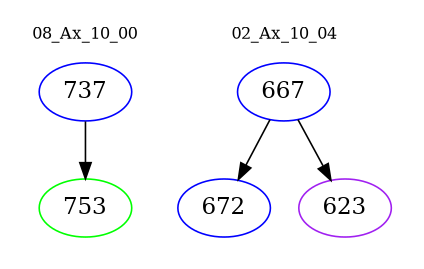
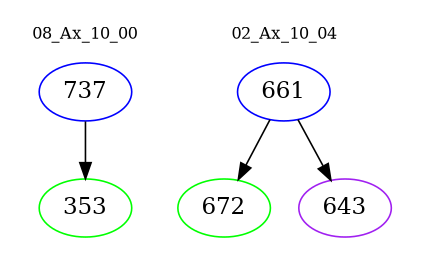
node "667": label "667" -> "661"
node "753": label "753" -> "353"
node "672": color blue -> green
node "623": label "623" -> "643"
